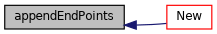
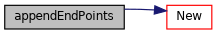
edge "New" -> "appendEndPoints": reversed
